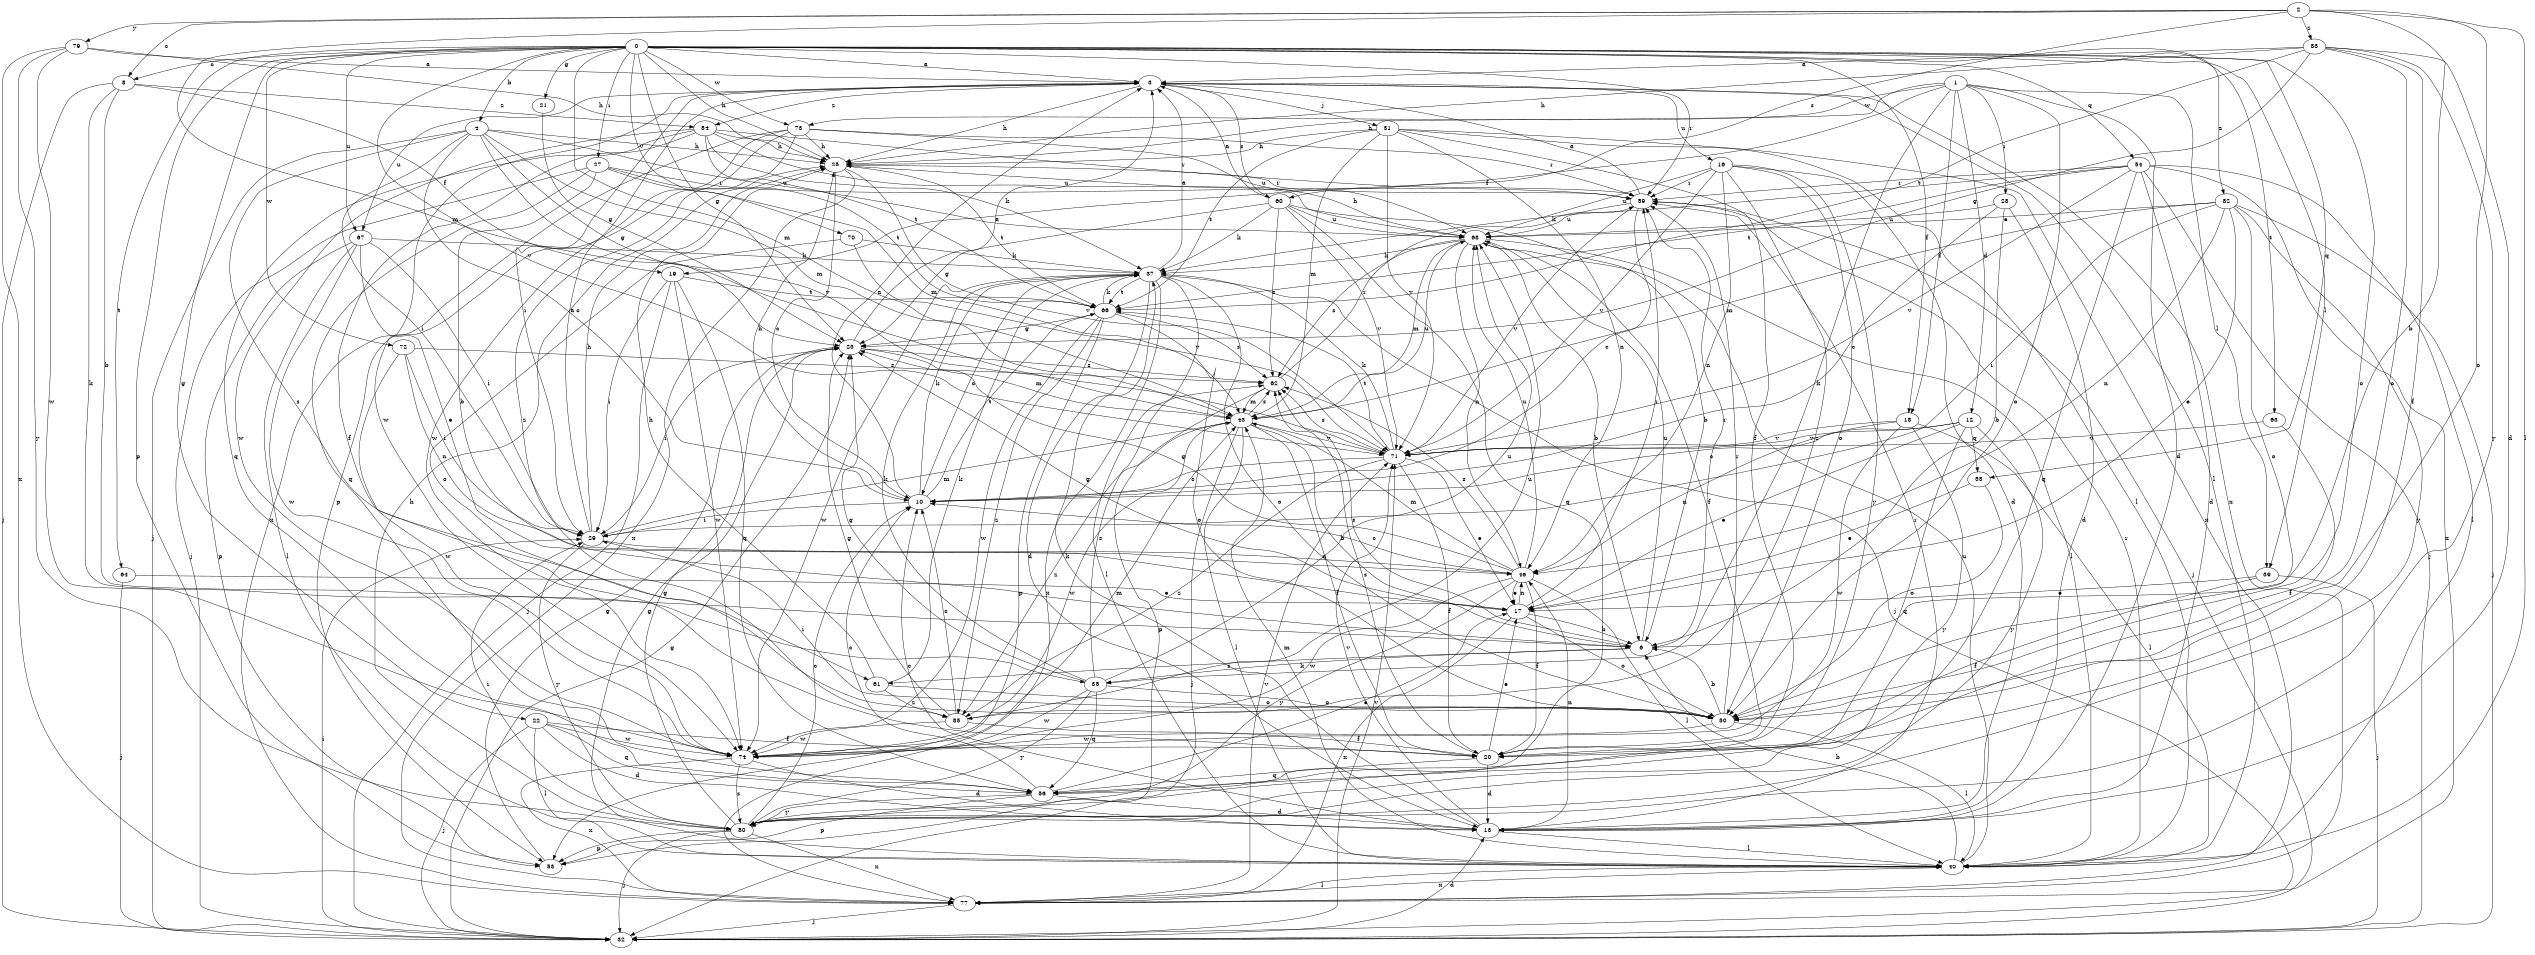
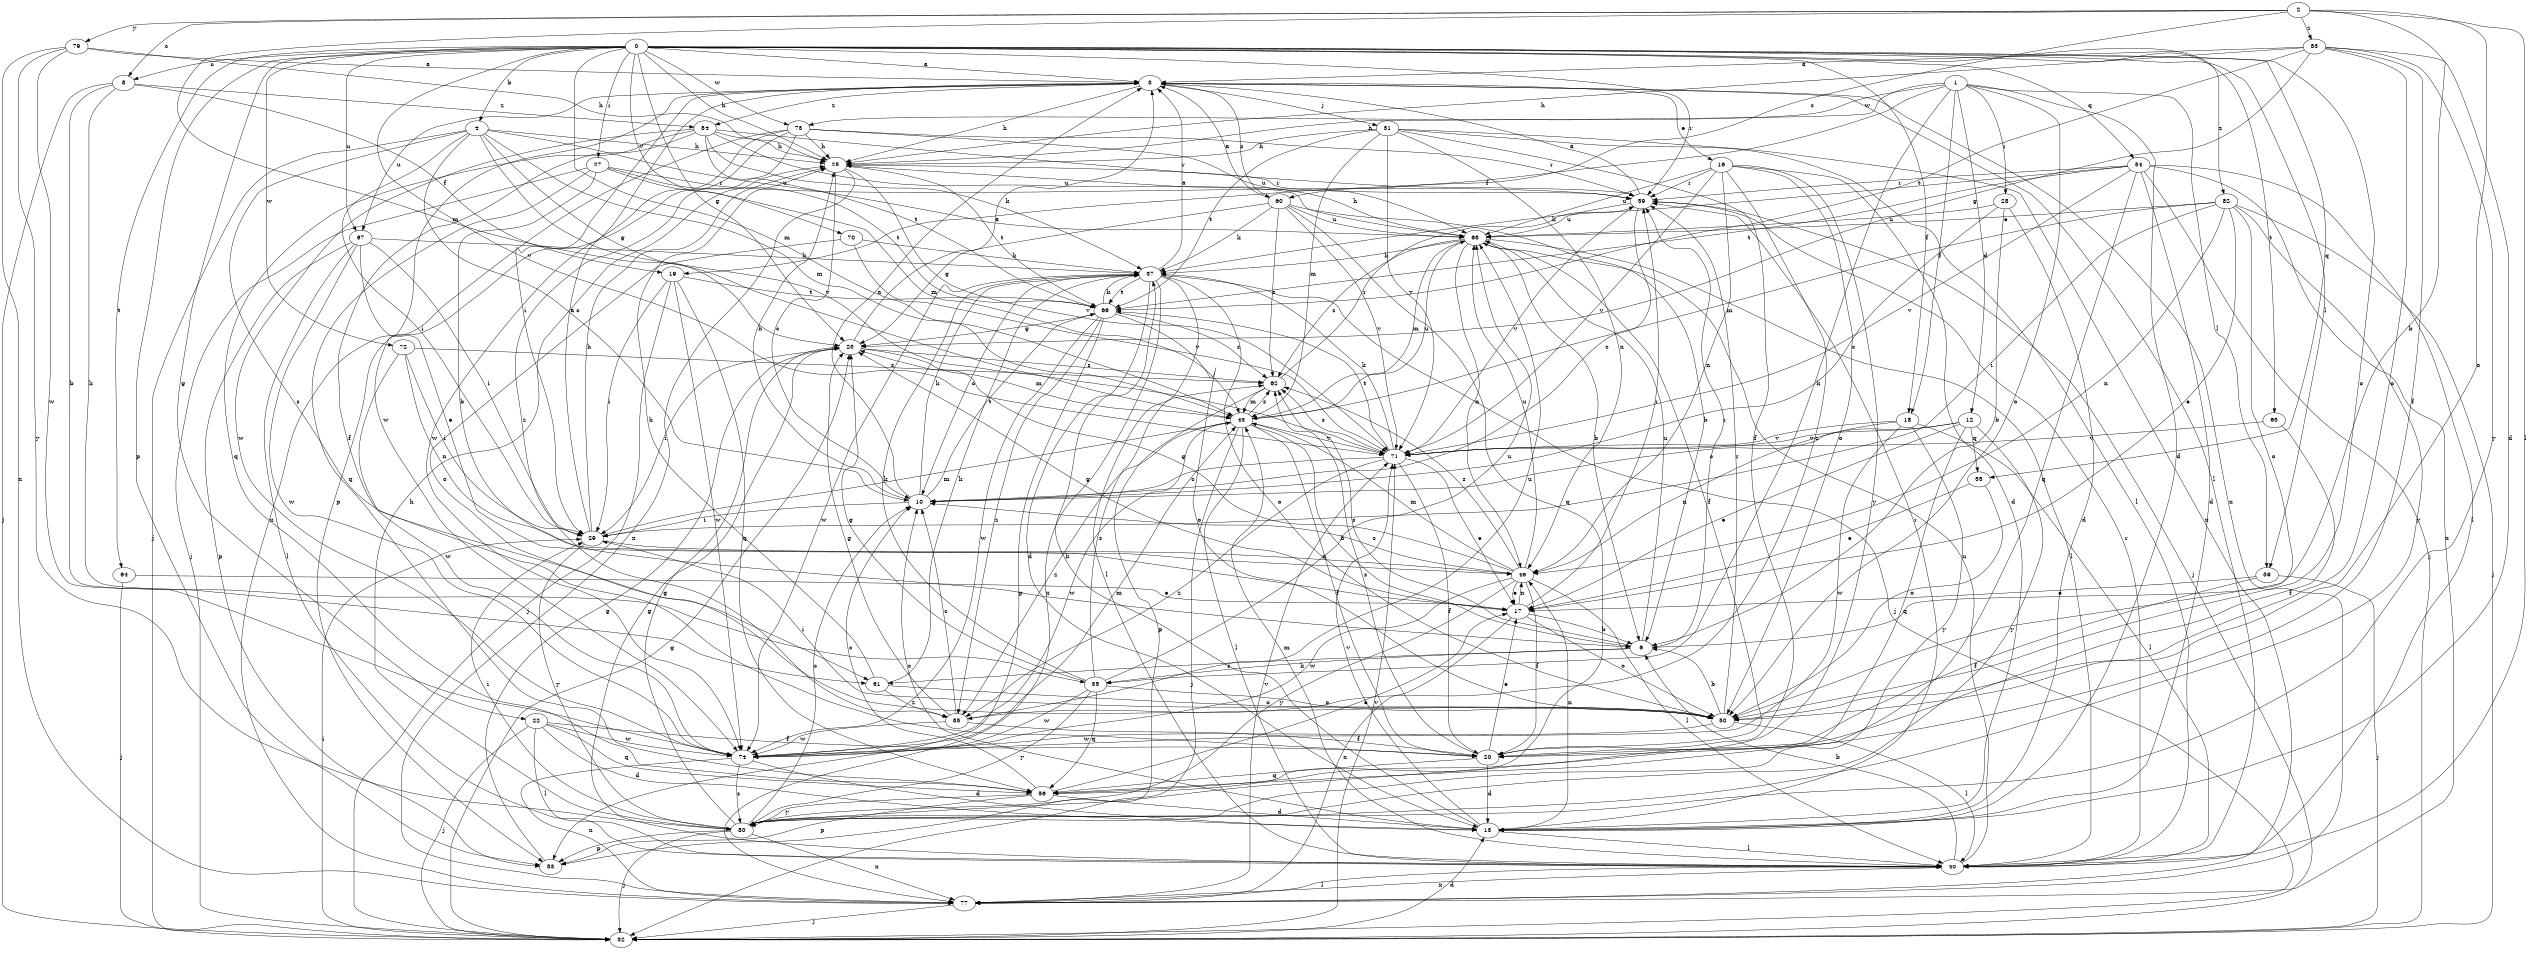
node "21": removed
edge "3" -> "16": label "u" -> "e"
edge "8" -> "6": now "8" -> "61"
